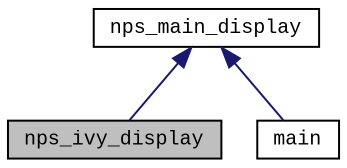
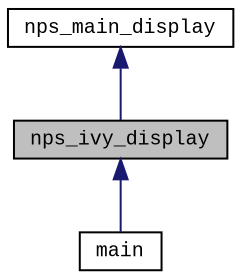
edge "main" -> "nps_main_display": now "main" -> "nps_ivy_display"
